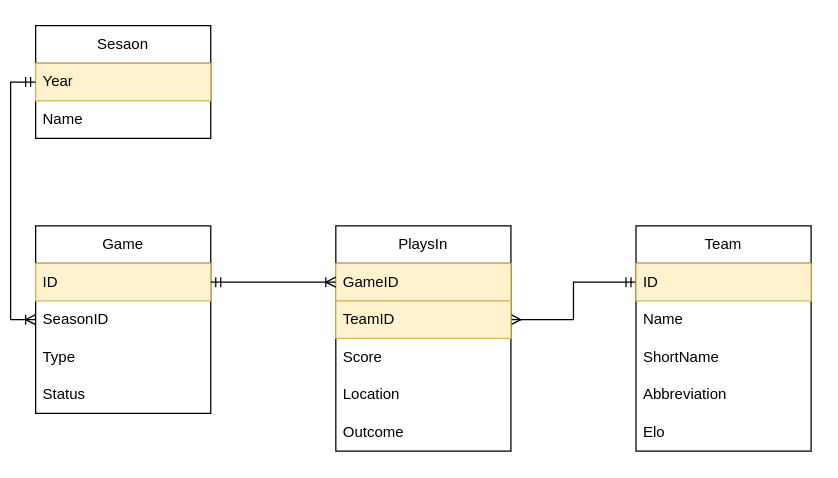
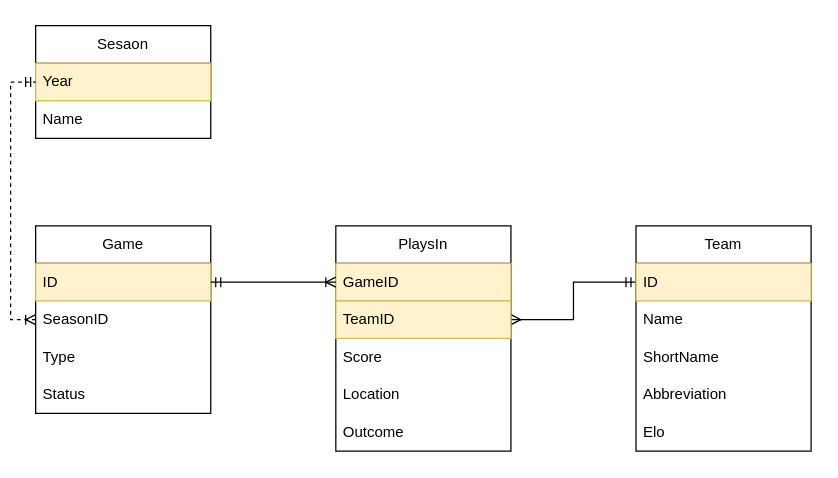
edge "Year" -- "SeasonID": style solid -> dashed
